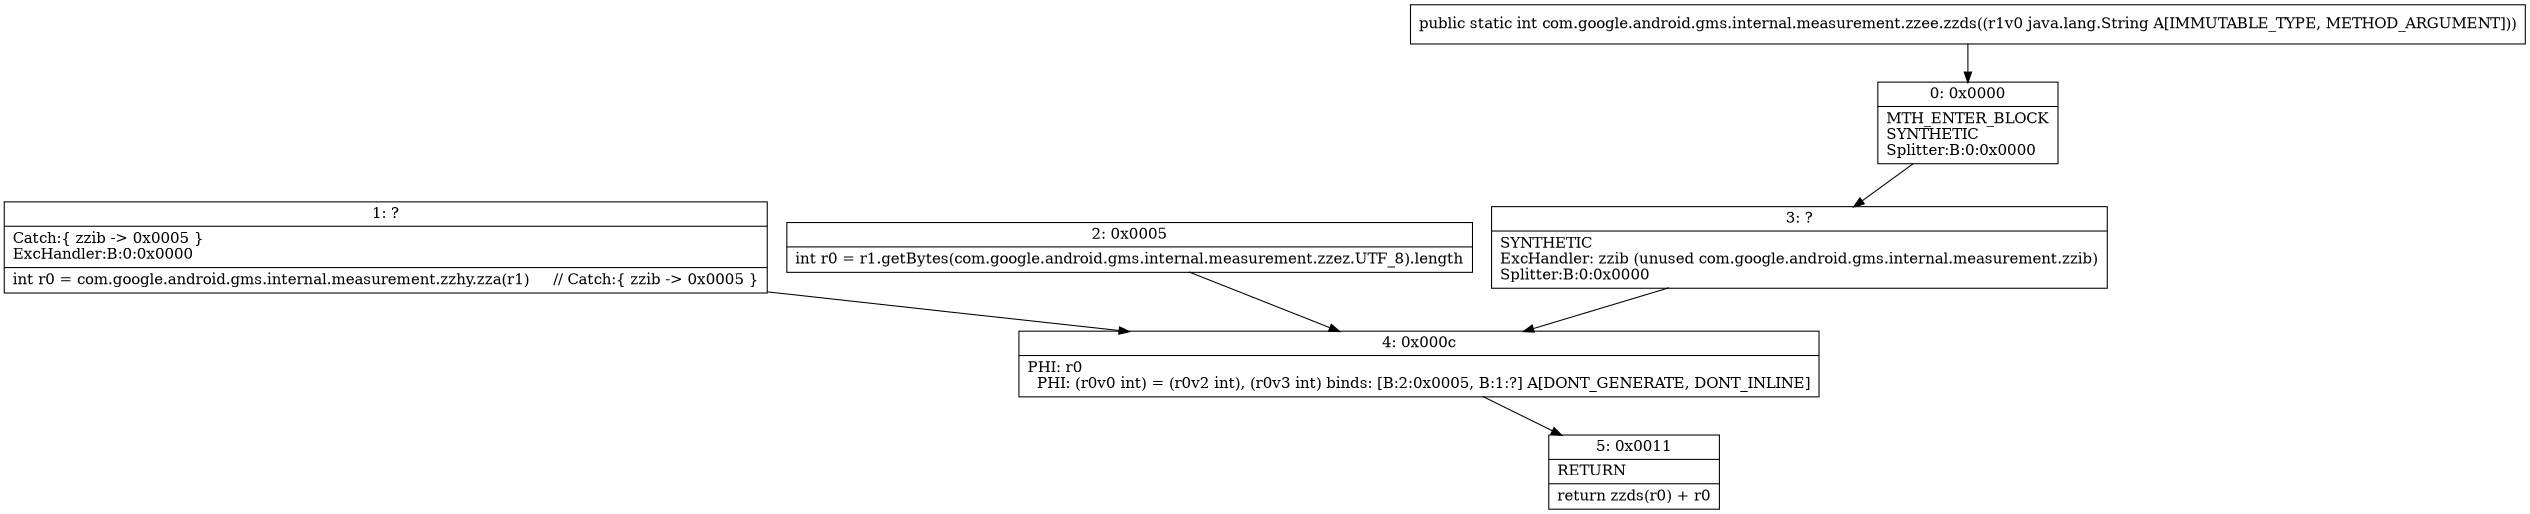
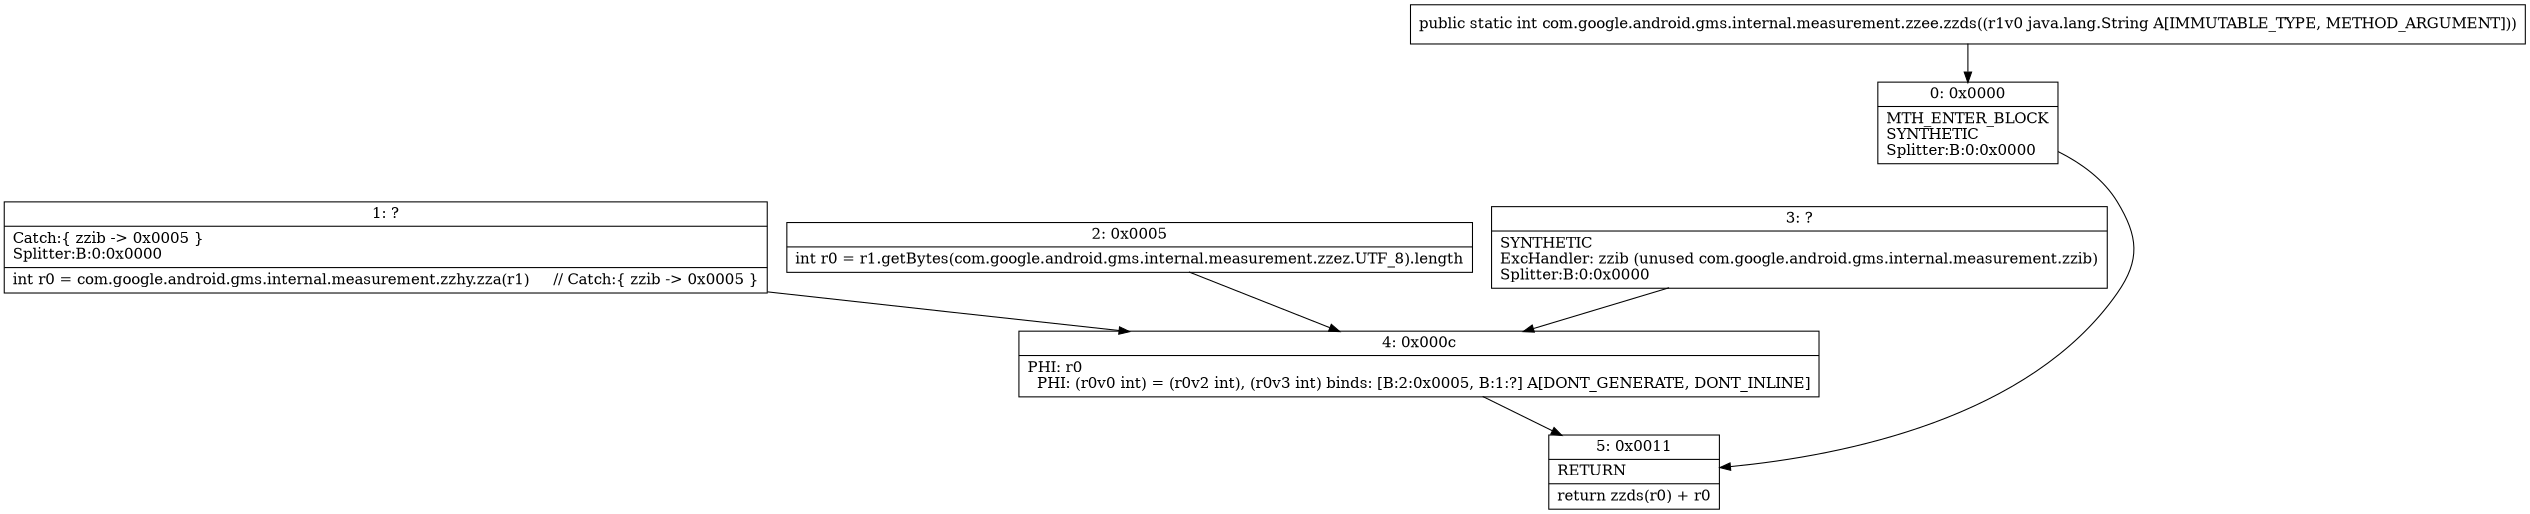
edge "0: 0x0000" -> "3: ?": now "0: 0x0000" -> "5: 0x0011"
node "1: ?": text "ExcHandler:B:0:0x0000" -> "Splitter:B:0:0x0000"
